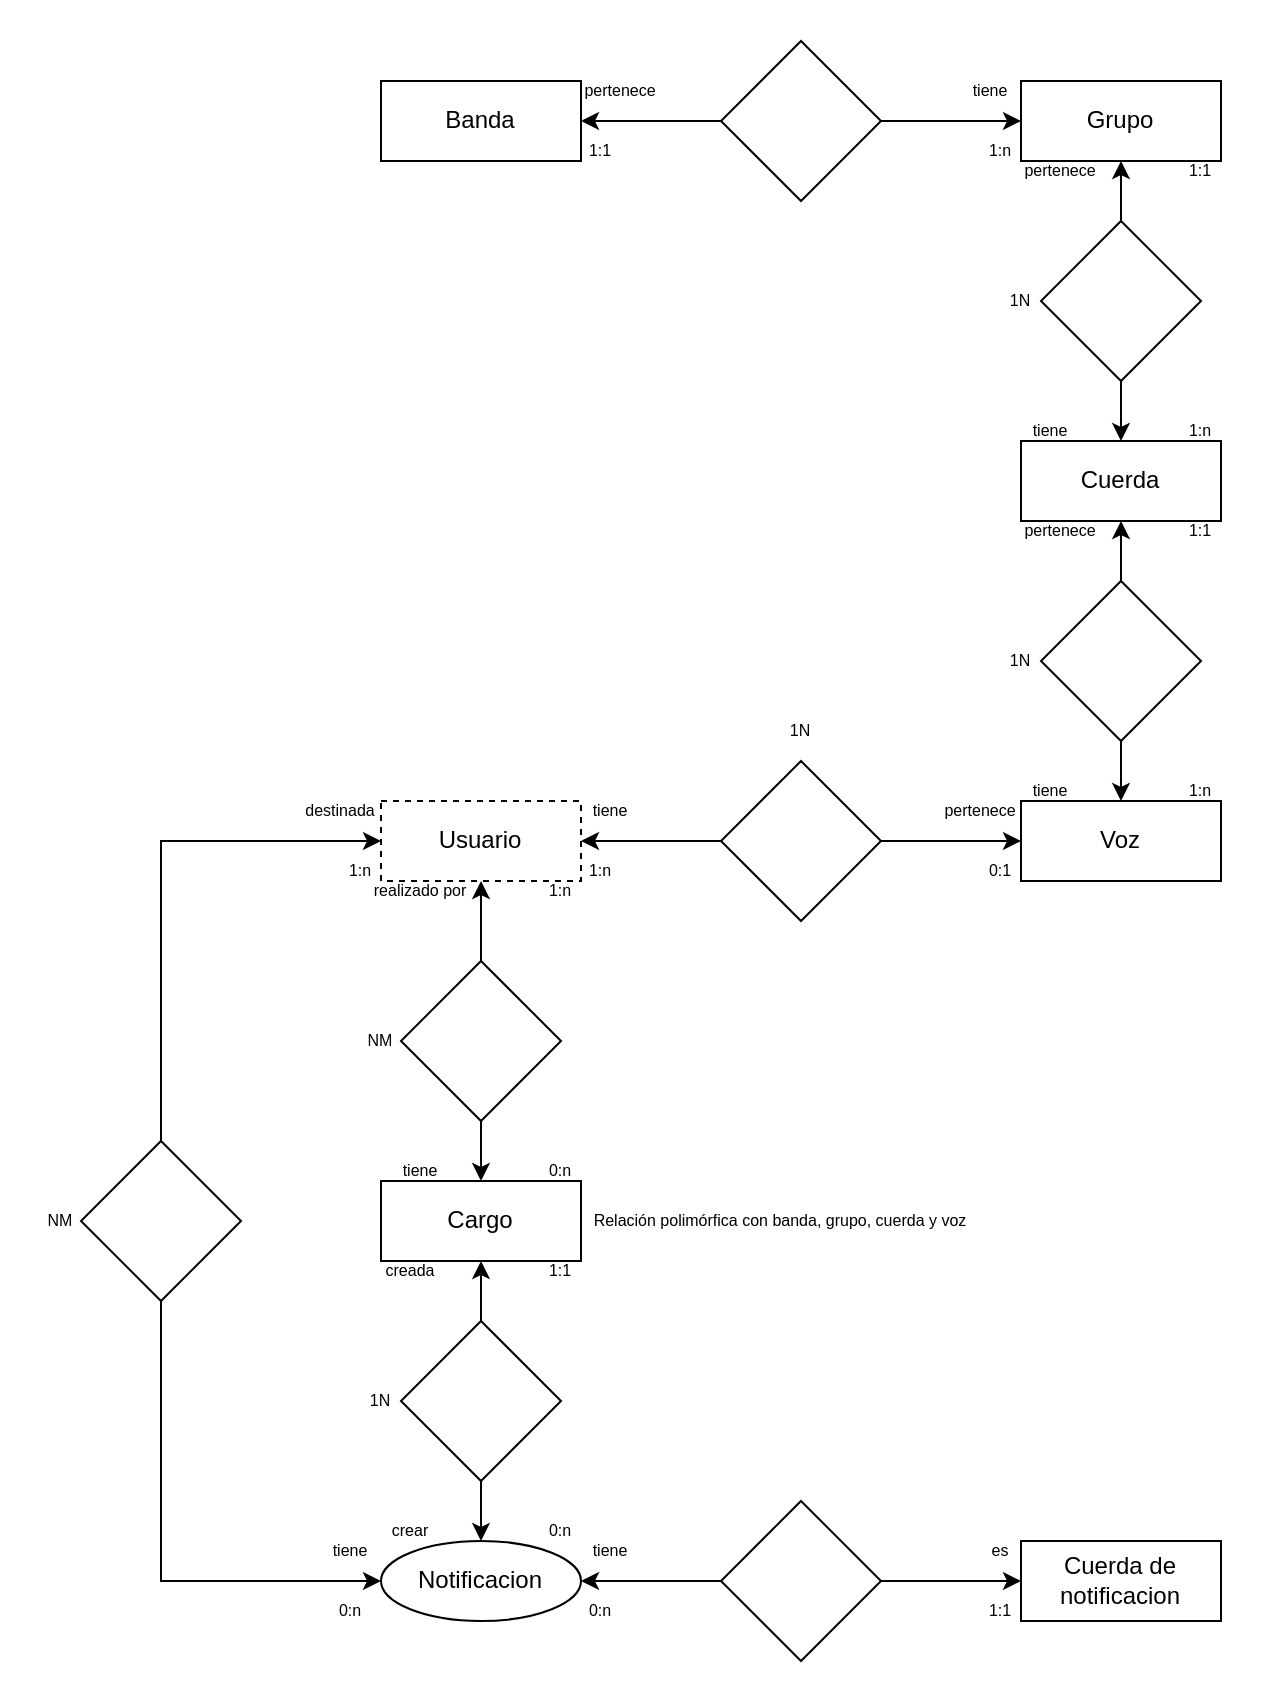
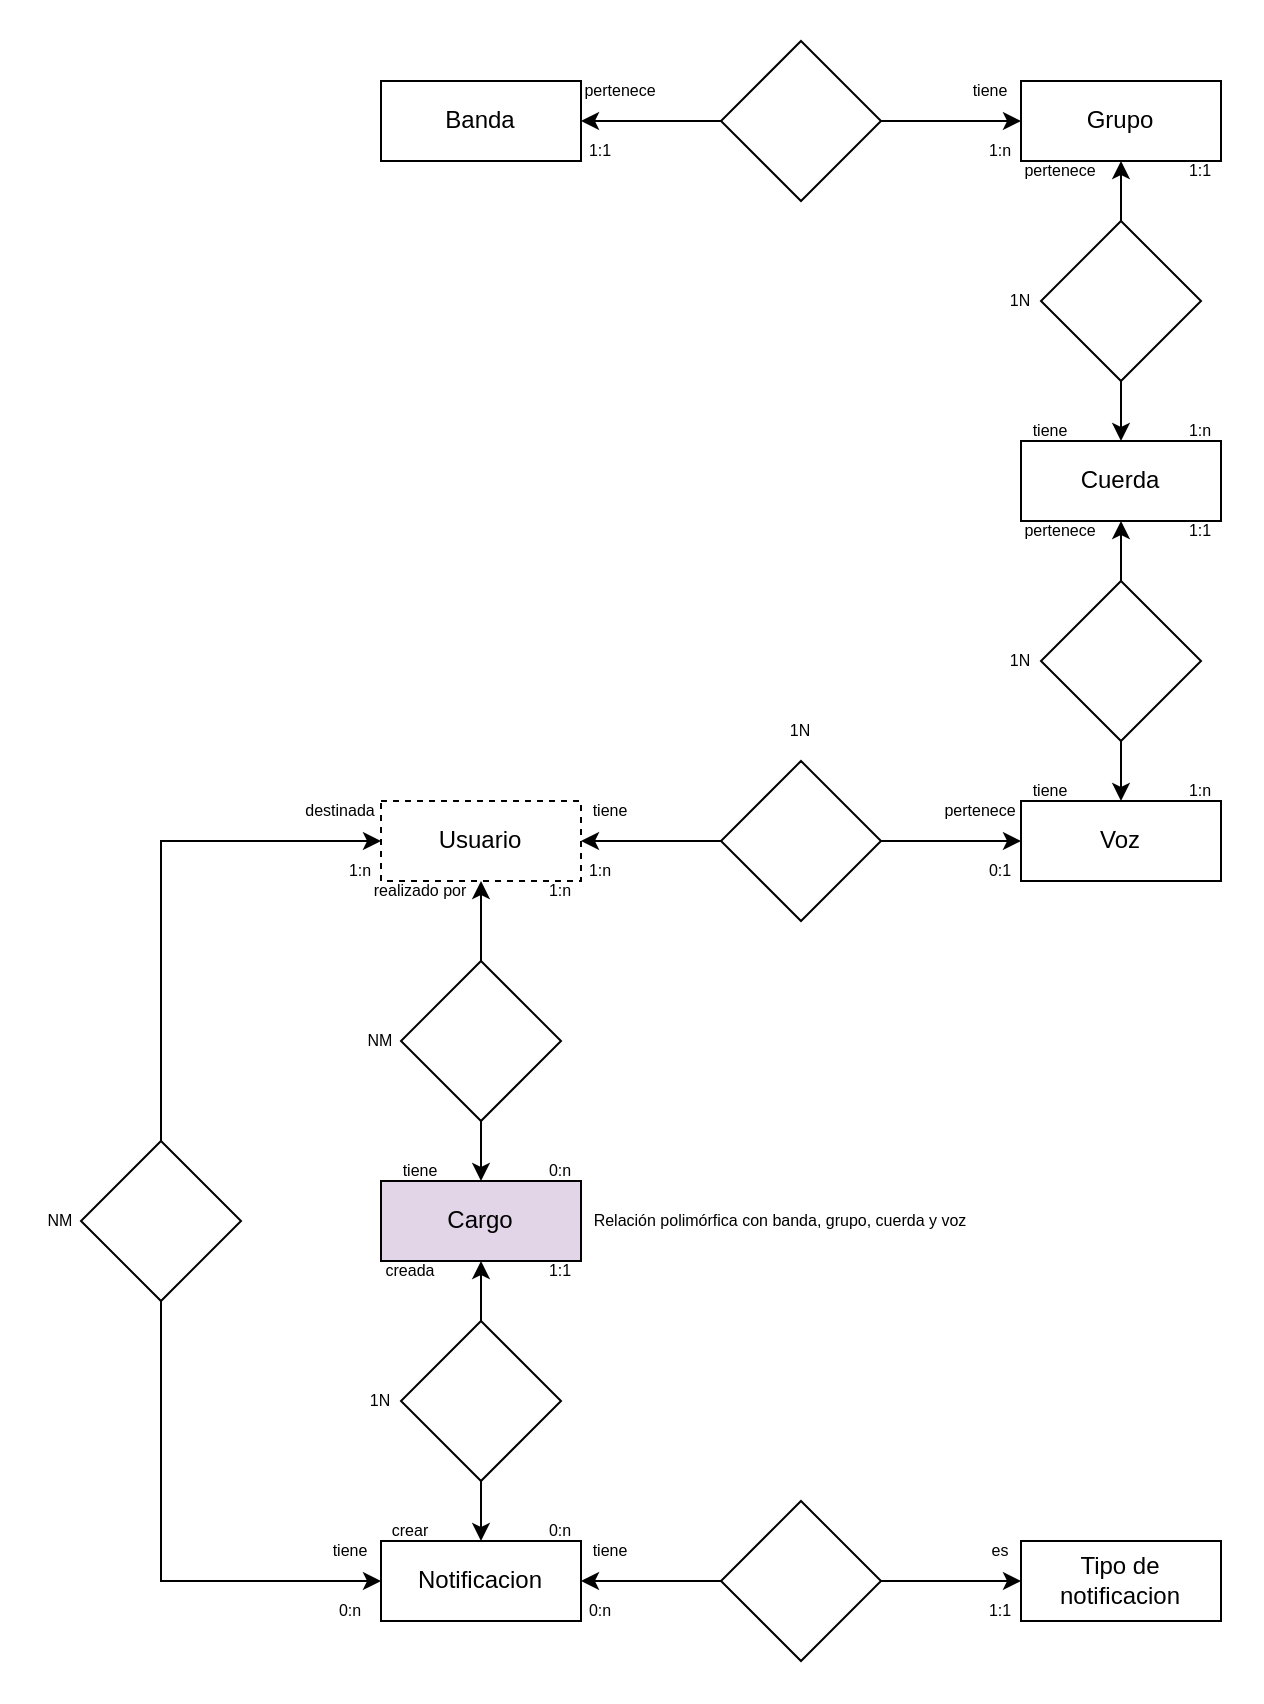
node "Cargo": fillcolor #ffffff -> #e1d5e7
node "Notificacion": shape ellipse -> rectangle
node "Cuerda de notificacion": label "Cuerda de notificacion" -> "Tipo de notificacion"
